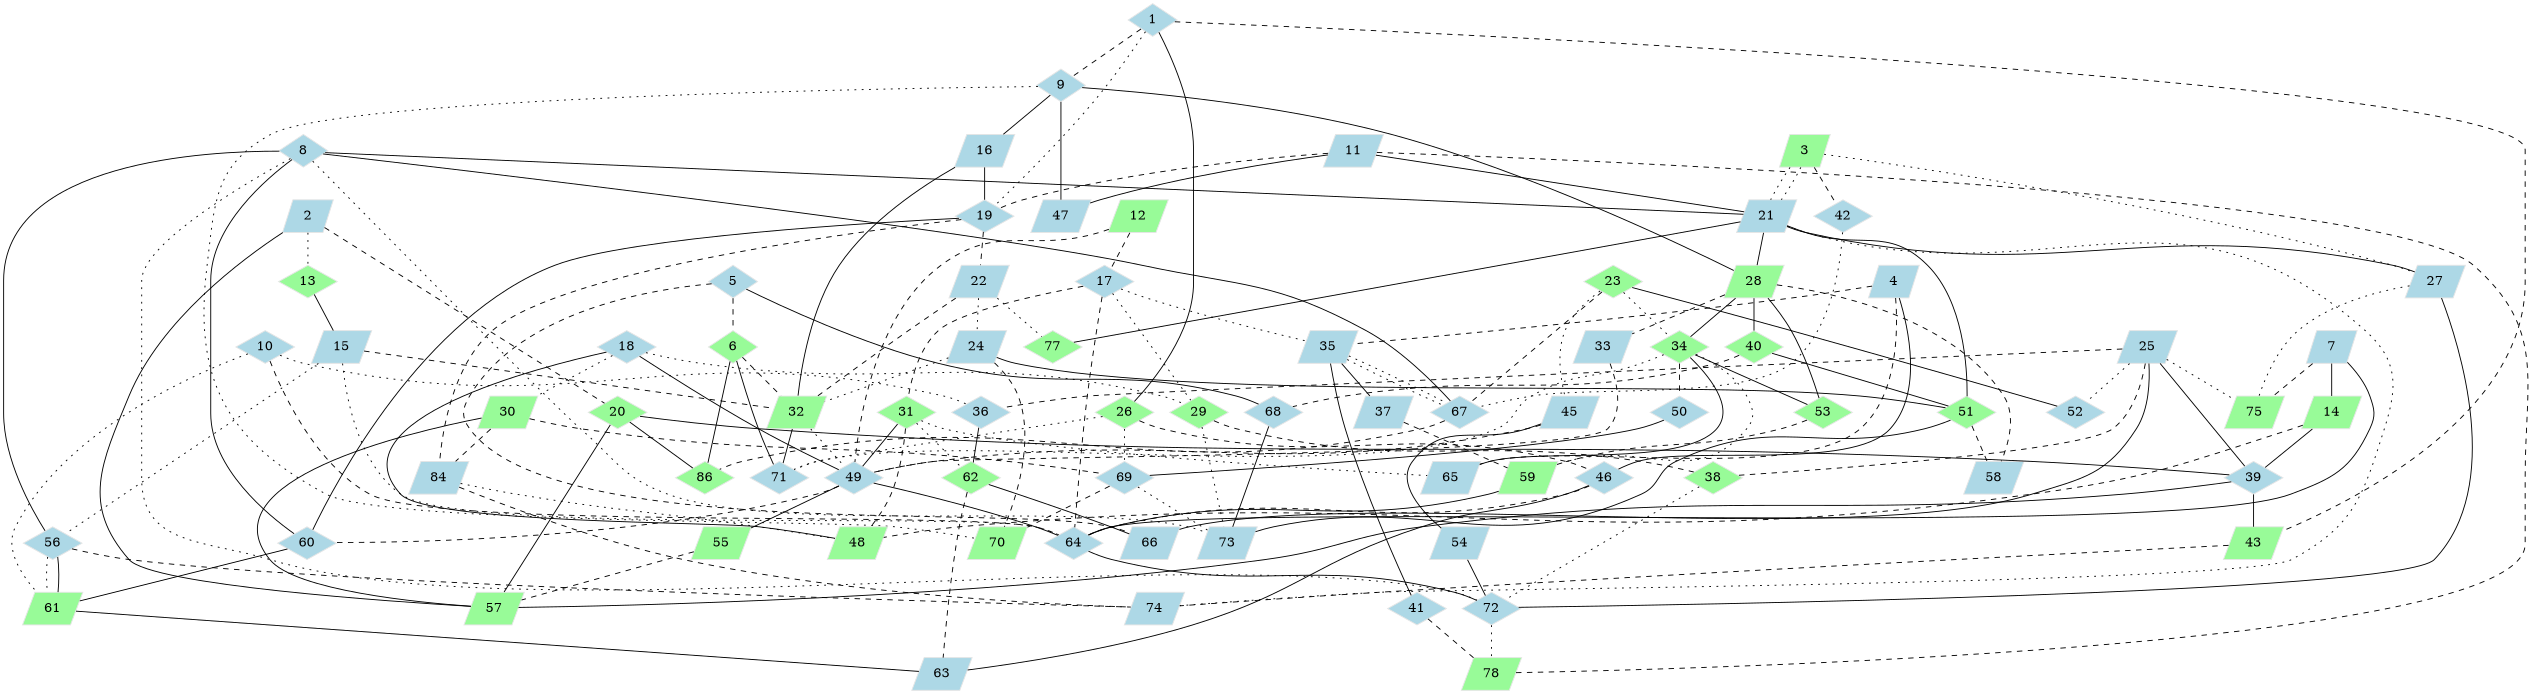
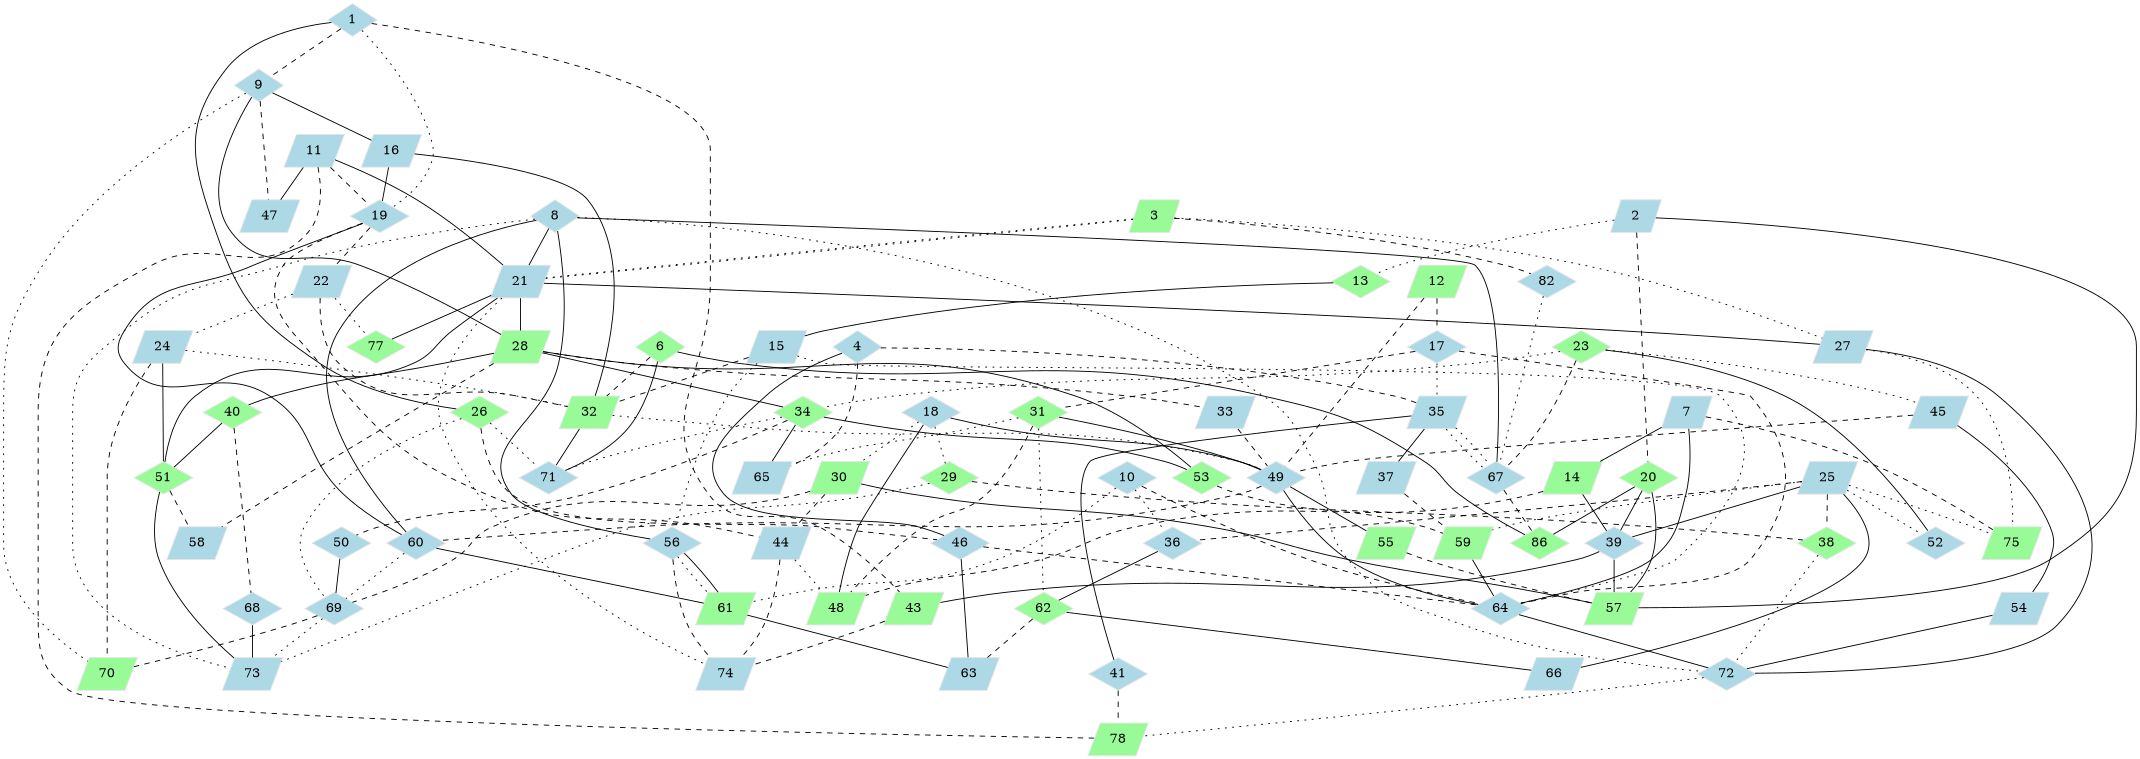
edge "9" -- "47": style solid -> dashed
node "42": label "42" -> "82"
node "5": removed
node "4": shape parallelogram -> diamond
edge "17" -- "29": removed
edge "34" -- "59": now "25" -- "59"
node "84": label "84" -> "44"
edge "60" -- "69": added
